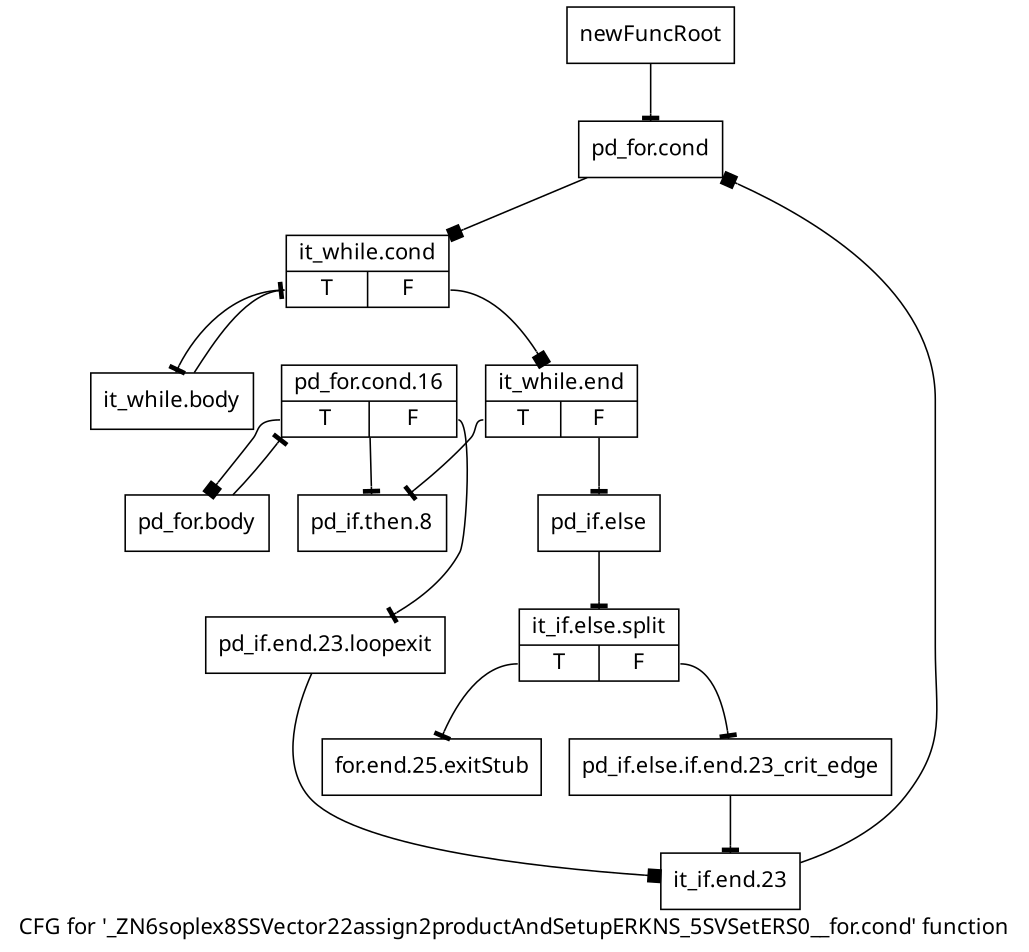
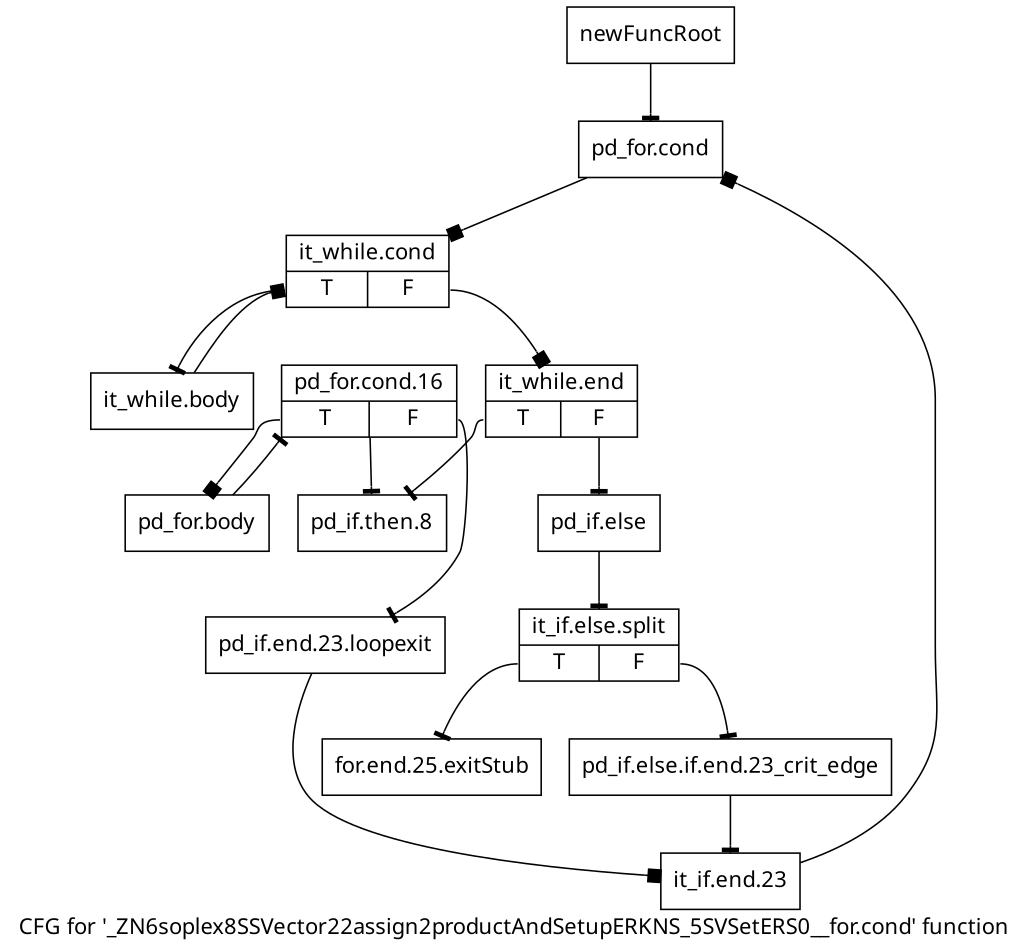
edge "it_while.body" -> "it_while.cond": arrowhead tee -> box
